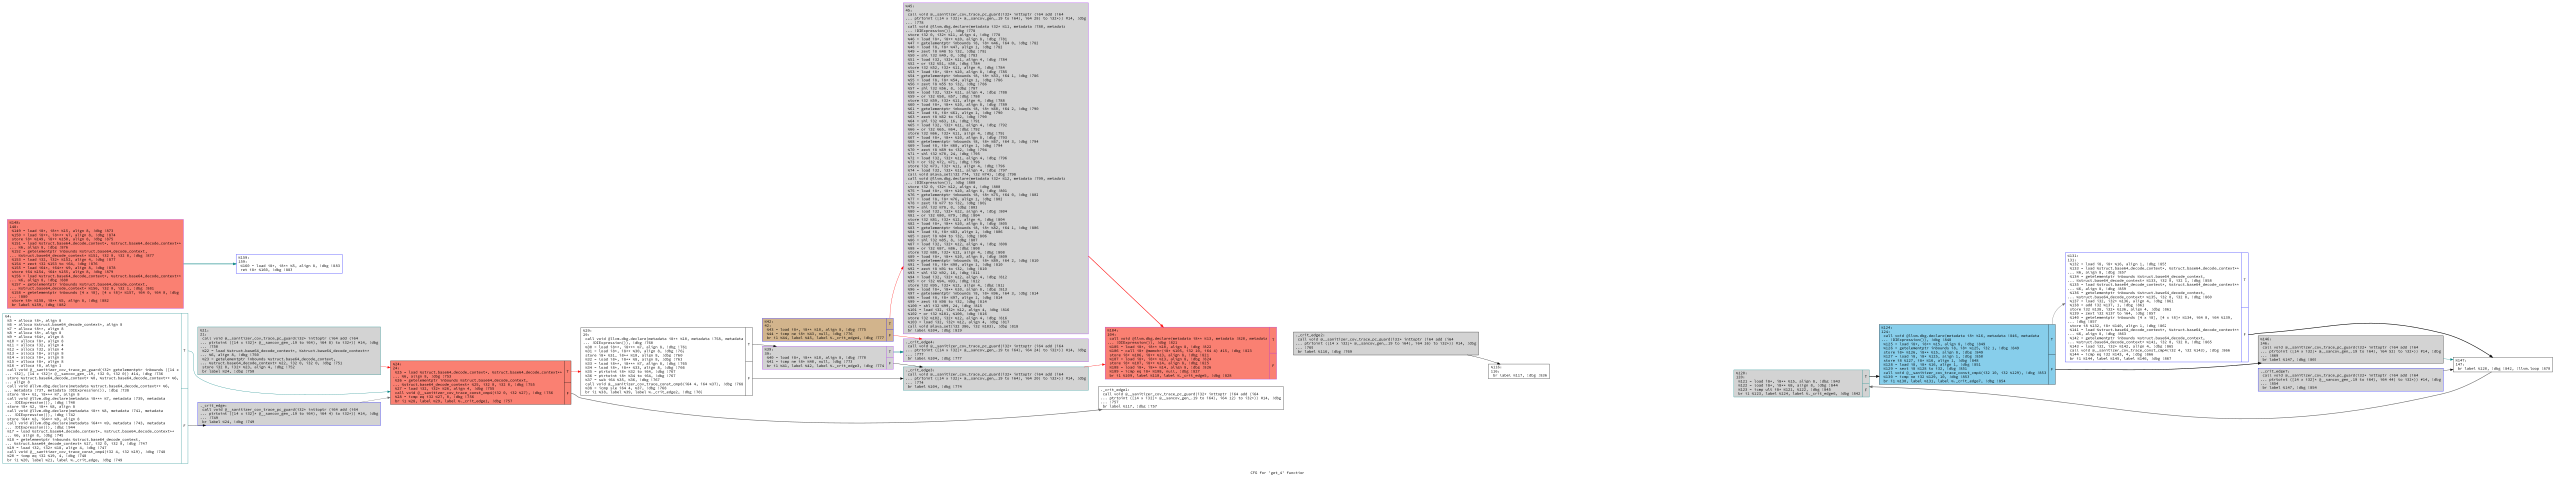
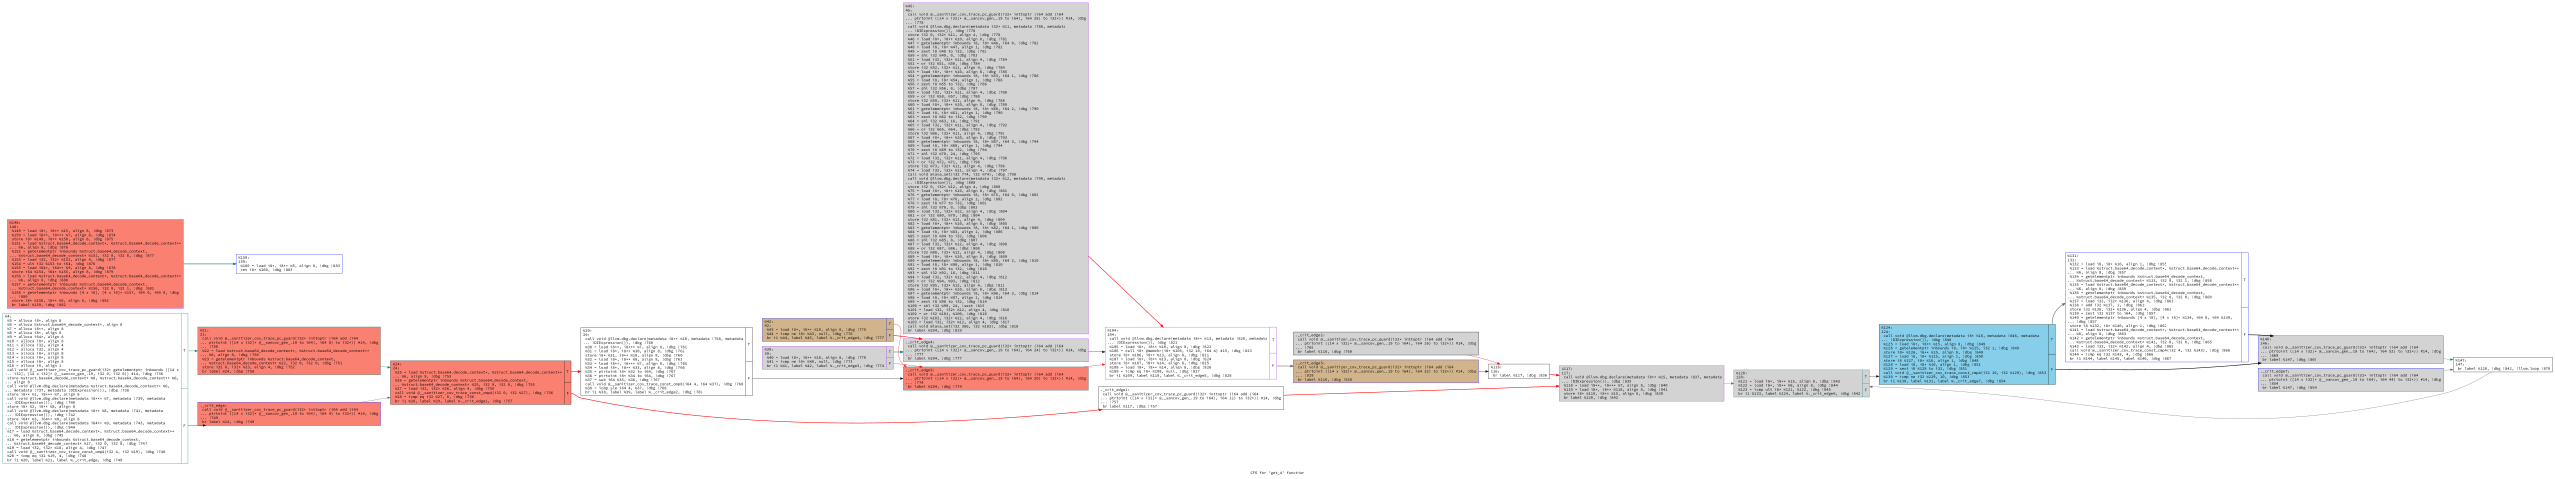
node "%148:": text "%154 = zext i32 %153 to i64, !dbg !876" -> "%154 = ult i32 %153 to i64, !dbg !876"
edge "%42:" -> "%45:": now "%42:" -> "._crit_edge3:"
node "%45:": text "%100 = shl i32 %99, 24, !dbg !815" -> "%100 = shl i32 %99, 24, !sext !815"
edge "%124:" -> "%131:": style solid -> bold
edge "%131:" -> "%147:": now "%131:" -> "%146:"
edge "%42:" -> "._crit_edge4:": style solid -> bold
edge "%29:" -> "%39:": removed
node "%146:": color black -> blue
node "%21:": fillcolor lightgrey -> salmon
edge "._crit_edge4:" -> "%104:": added
node "%104:": fillcolor salmon -> white
edge "._crit_edge2:" -> "%116:": color black -> red
edge "%39:" -> "._crit_edge3:": color black -> red
edge "%21:" -> "%24:": color red -> teal
edge "._crit_edge7:" -> "%147:": color black -> gray40
node "._crit_edge5:": added
edge "%24:" -> "%29:": style solid -> bold
edge "%120:" -> "%124:": style bold -> solid
node "._crit_edge3:": fillcolor lightgrey -> salmon
node "%117:": added
edge "%4:" -> "%24:": now "%4:" -> "%21:"
node "._crit_edge:": fillcolor lightgrey -> salmon
edge "%147:" -> "%120:": style bold -> solid
edge "%24:" -> "._crit_edge1:": color gray40 -> red
